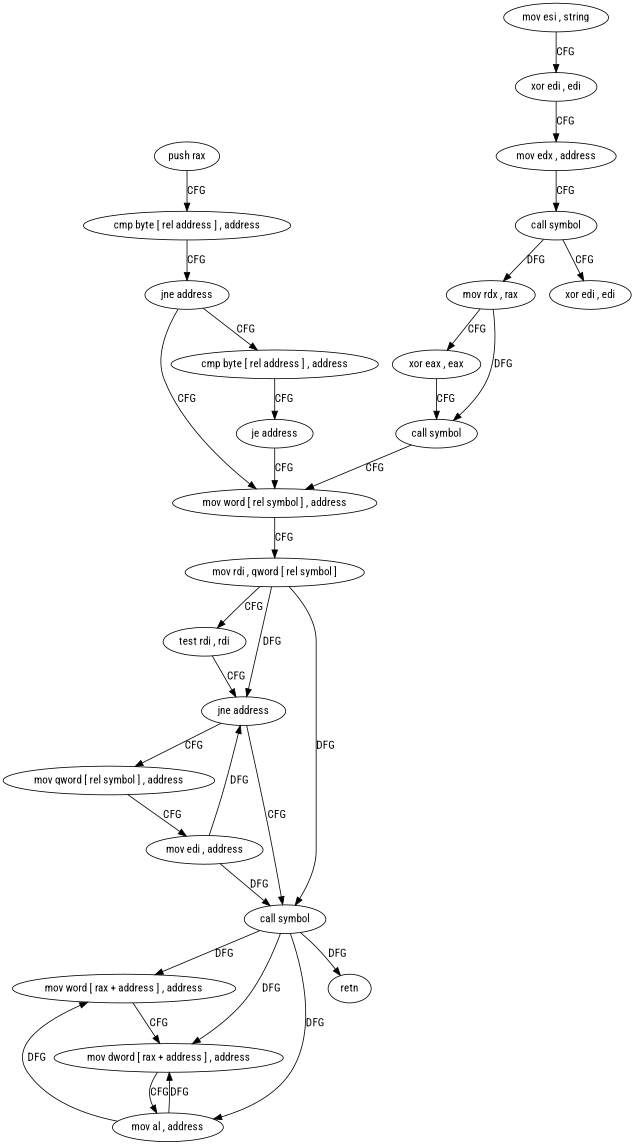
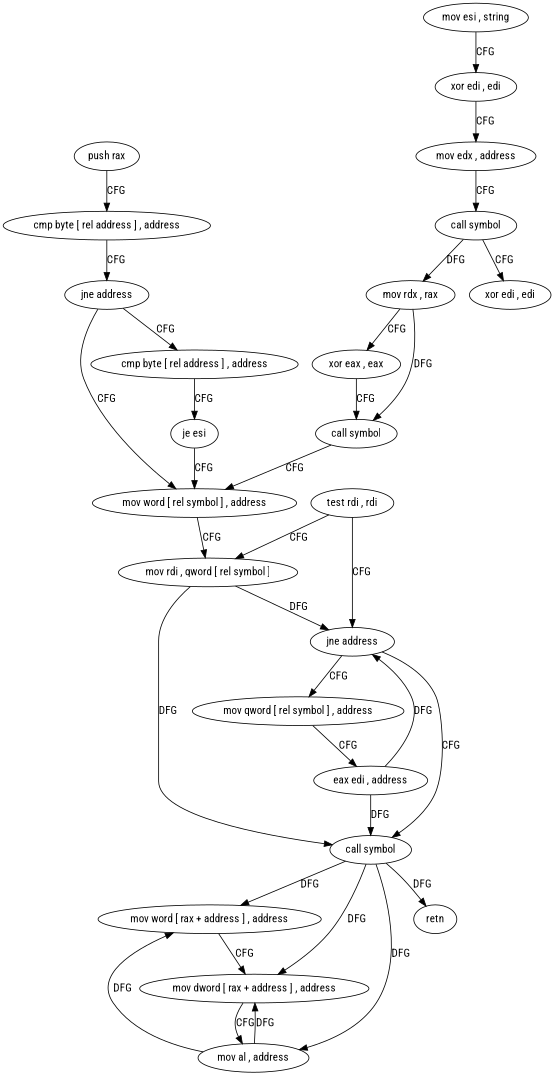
node "je address": label "je address" -> "je esi"
edge "mov rdi , qword [ rel symbol ]" -> "test rdi , rdi": reversed
node "mov edi , address": label "mov edi , address" -> "eax edi , address"
